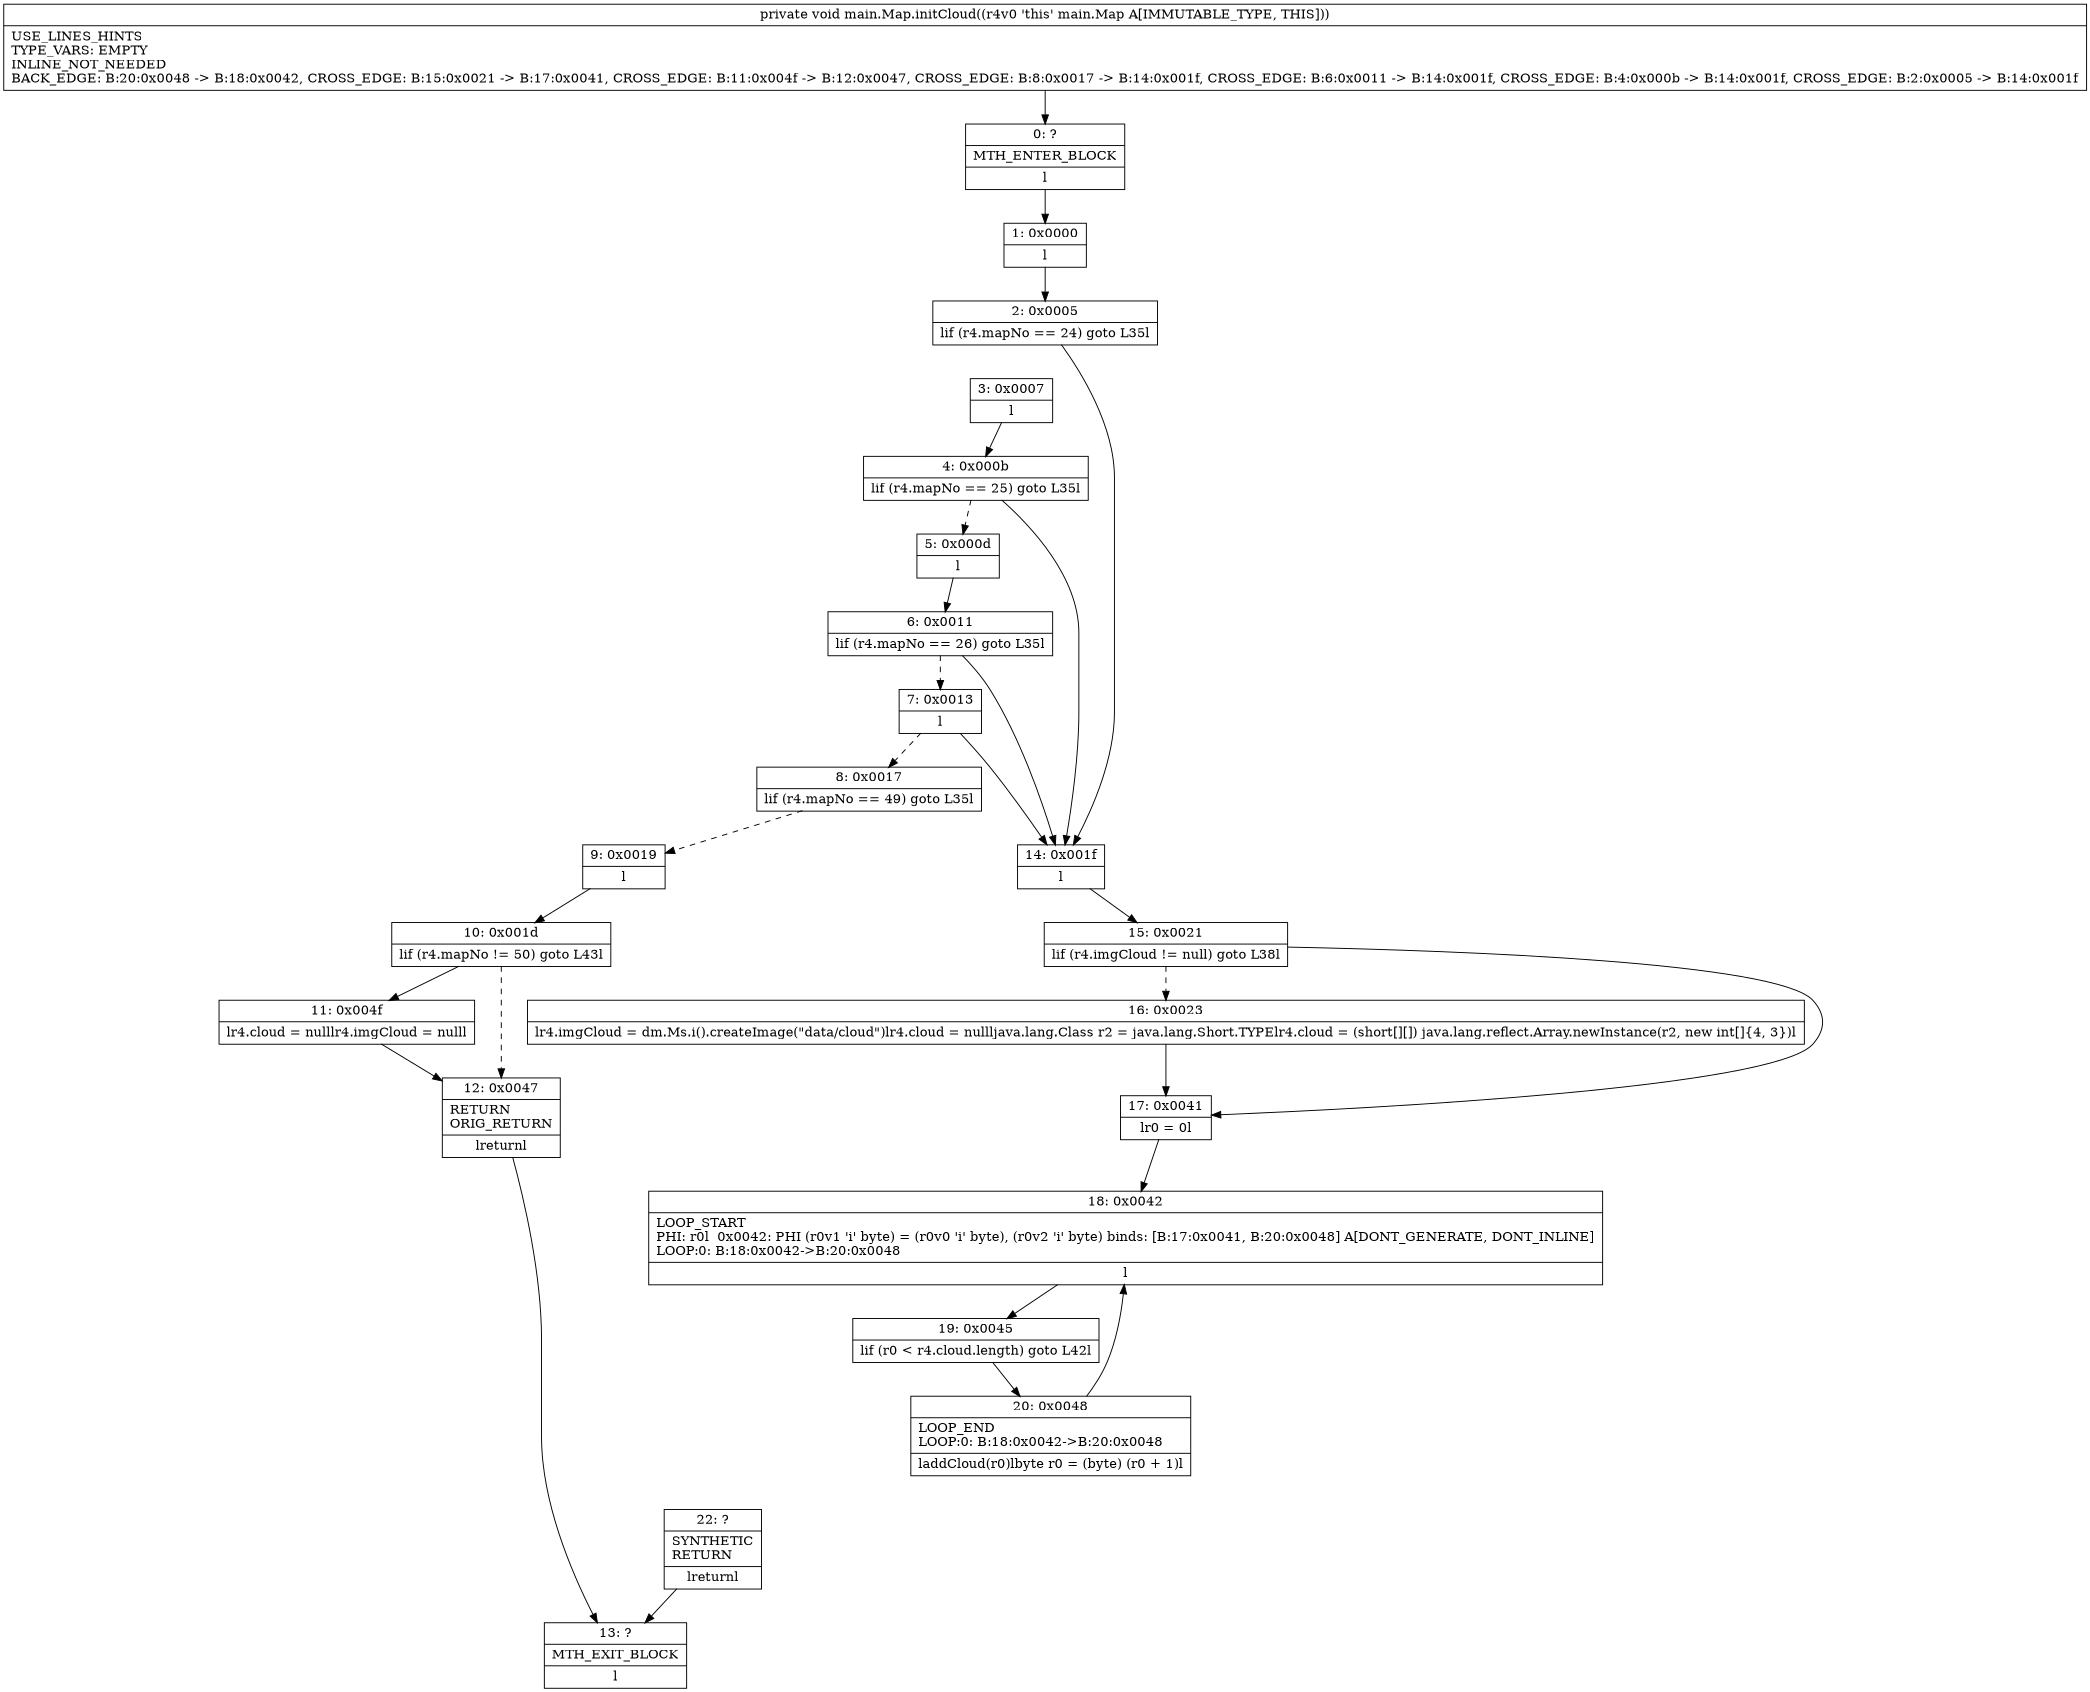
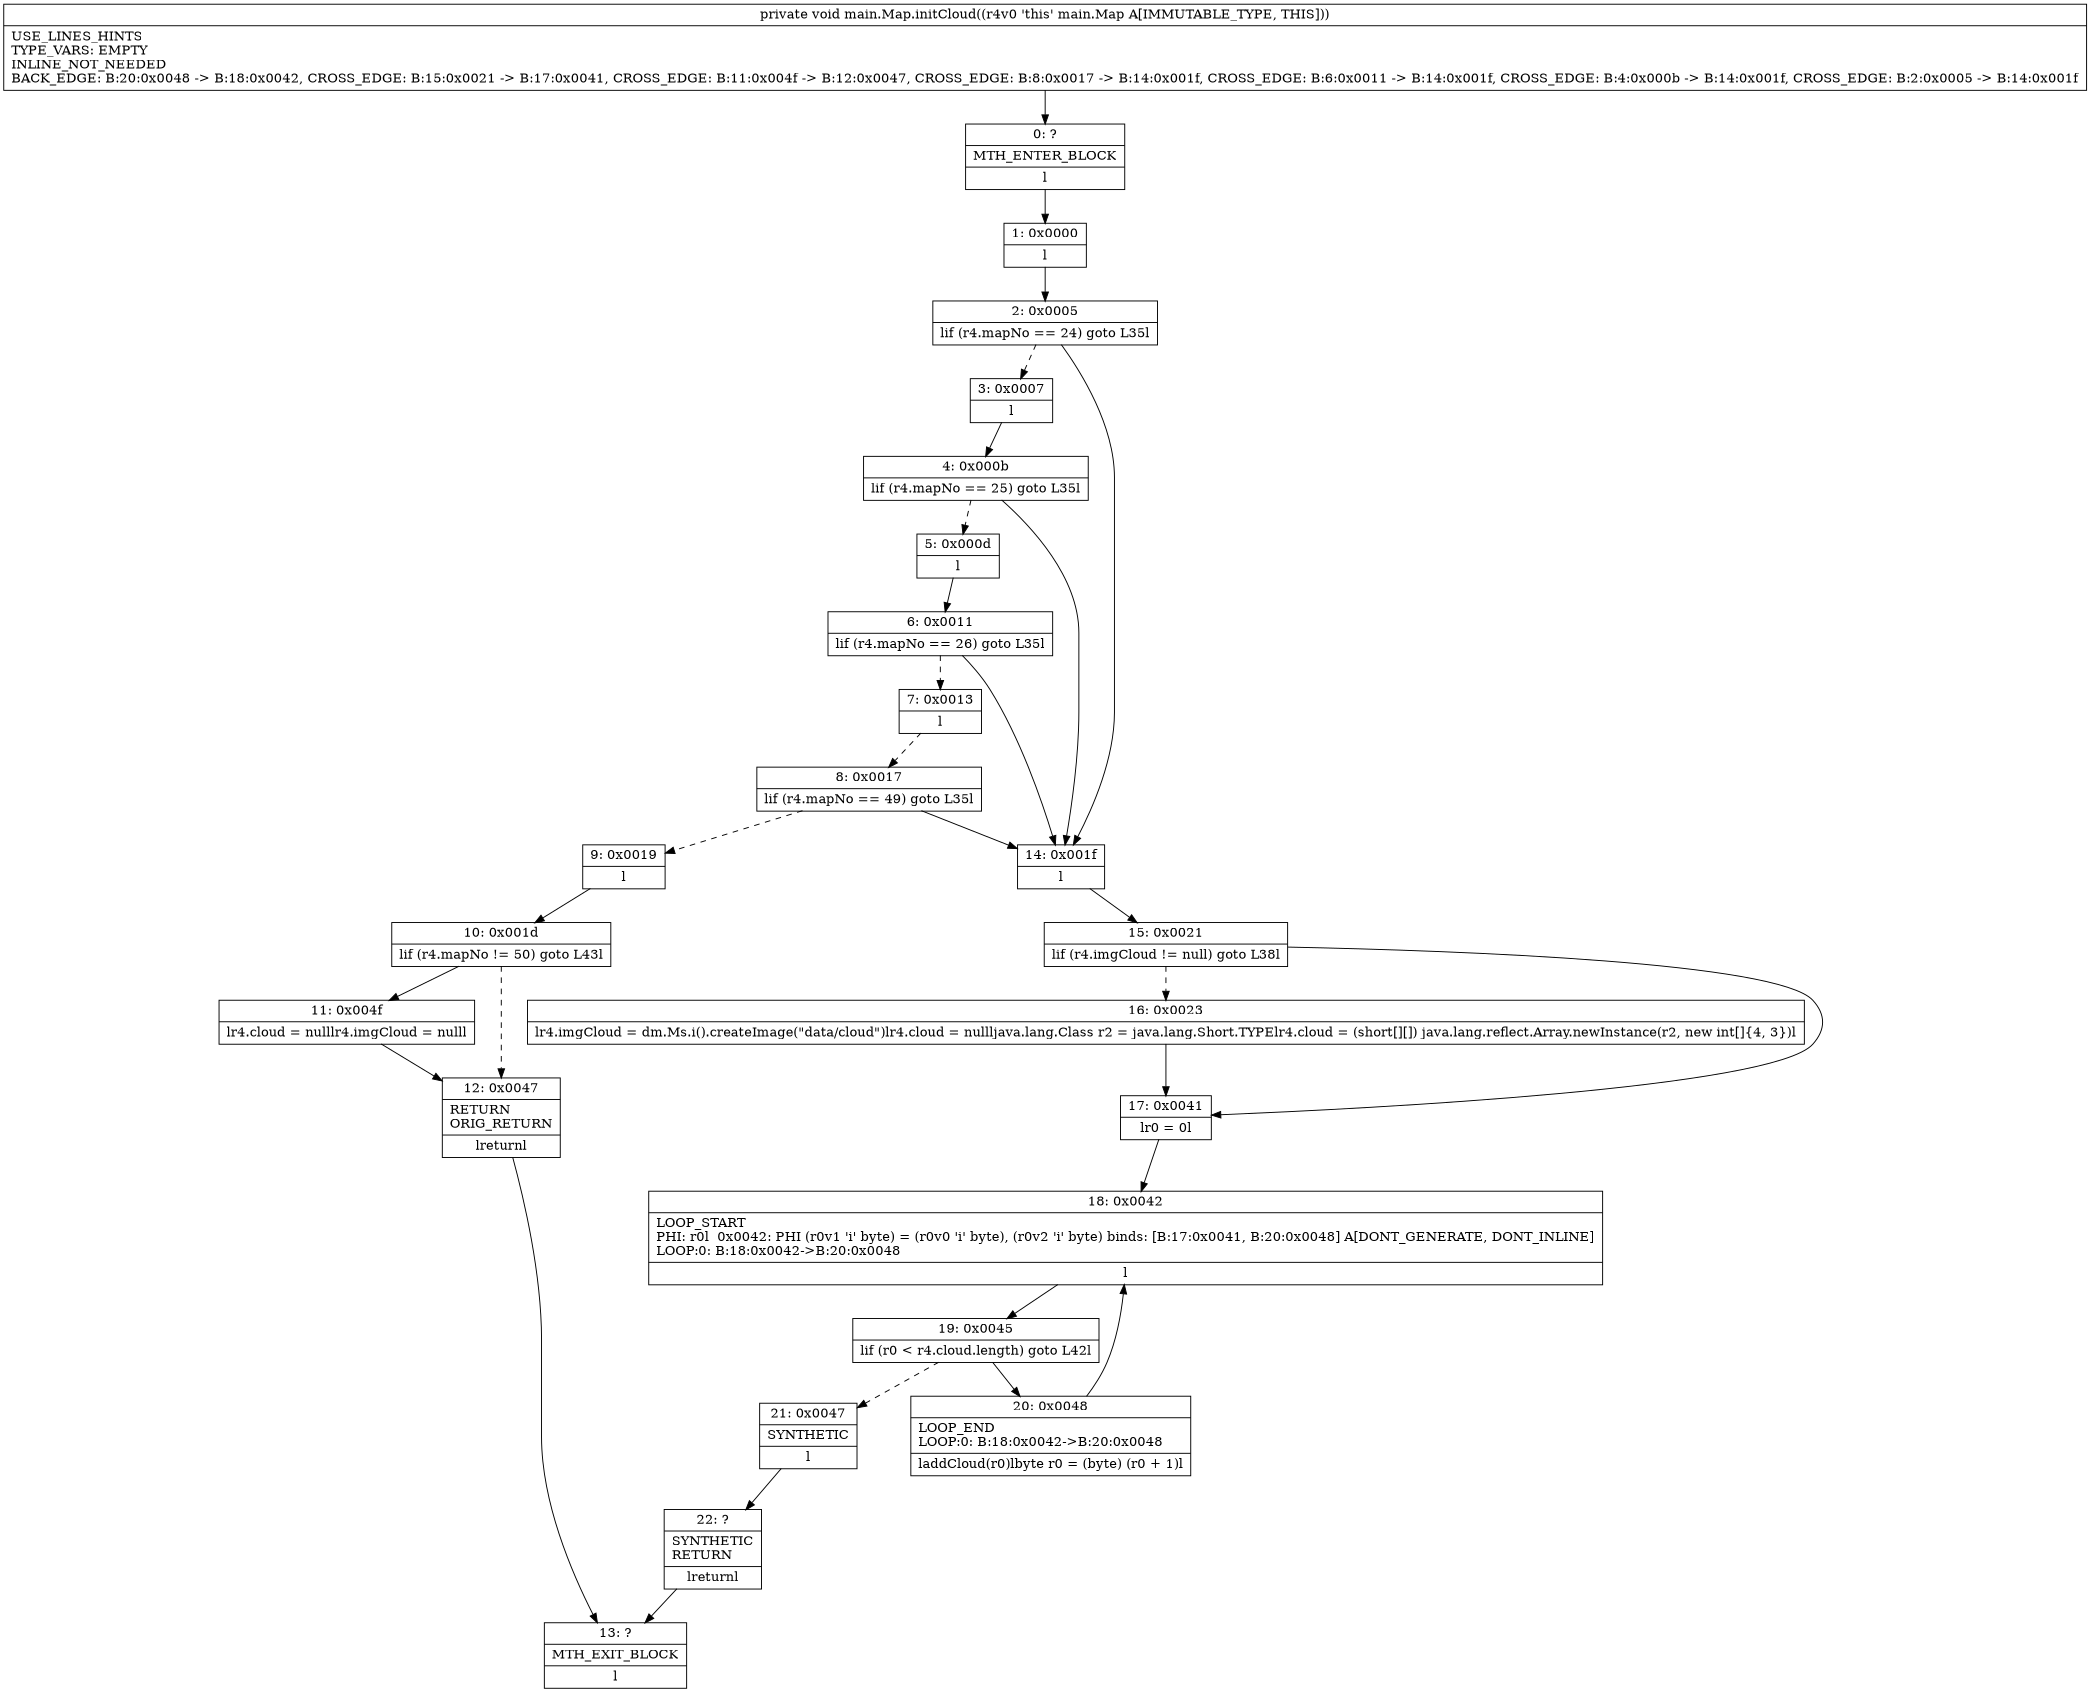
edge "2: 0x0005" -> "3: 0x0007": added
edge "7: 0x0013" -> "14: 0x001f": now "8: 0x0017" -> "14: 0x001f"
node "21: 0x0047": added
